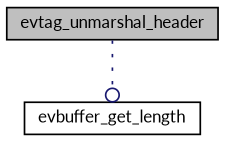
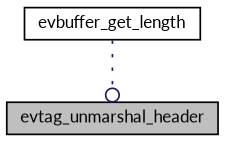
edge "evtag_unmarshal_header" -> "evbuffer_get_length": reversed
